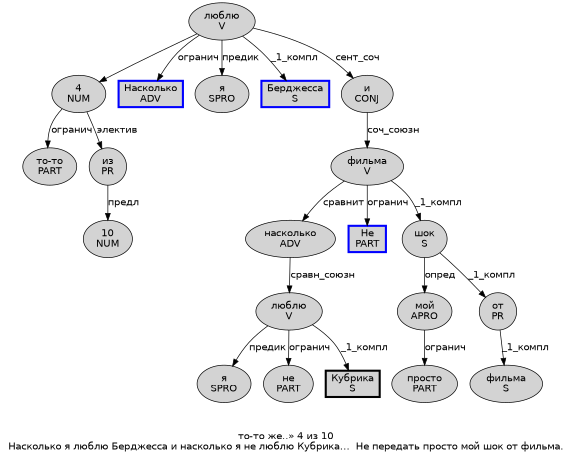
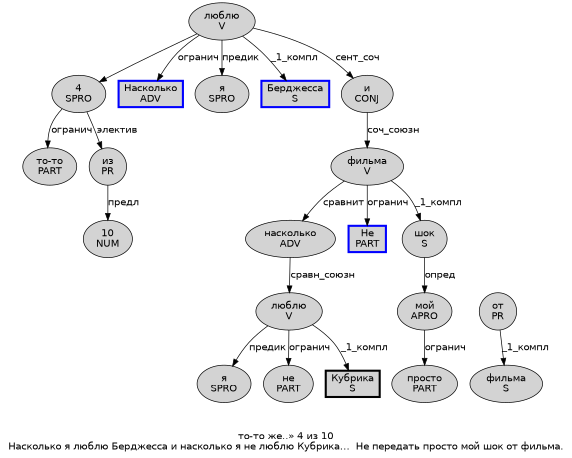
node "4 NUM": label "4 NUM" -> "4 SPRO"
edge "шок S" -> "от PR": removed, label "_1_компл"
